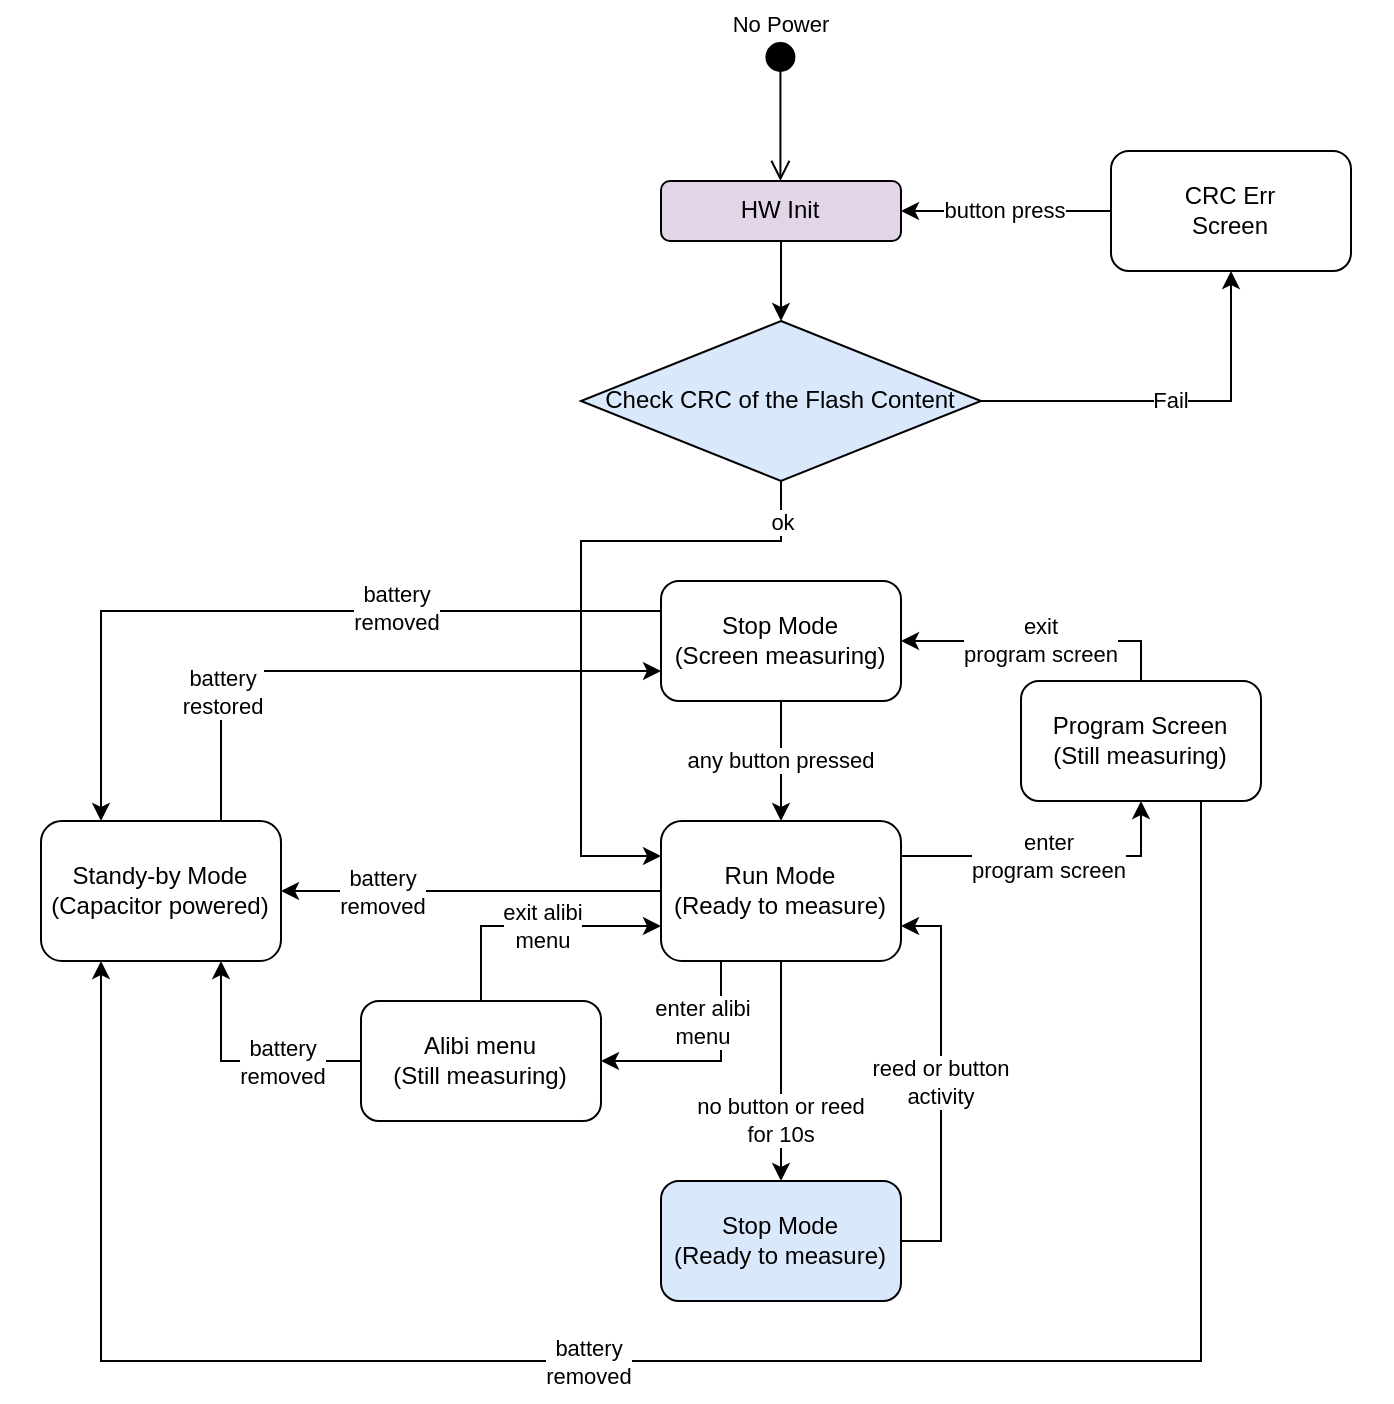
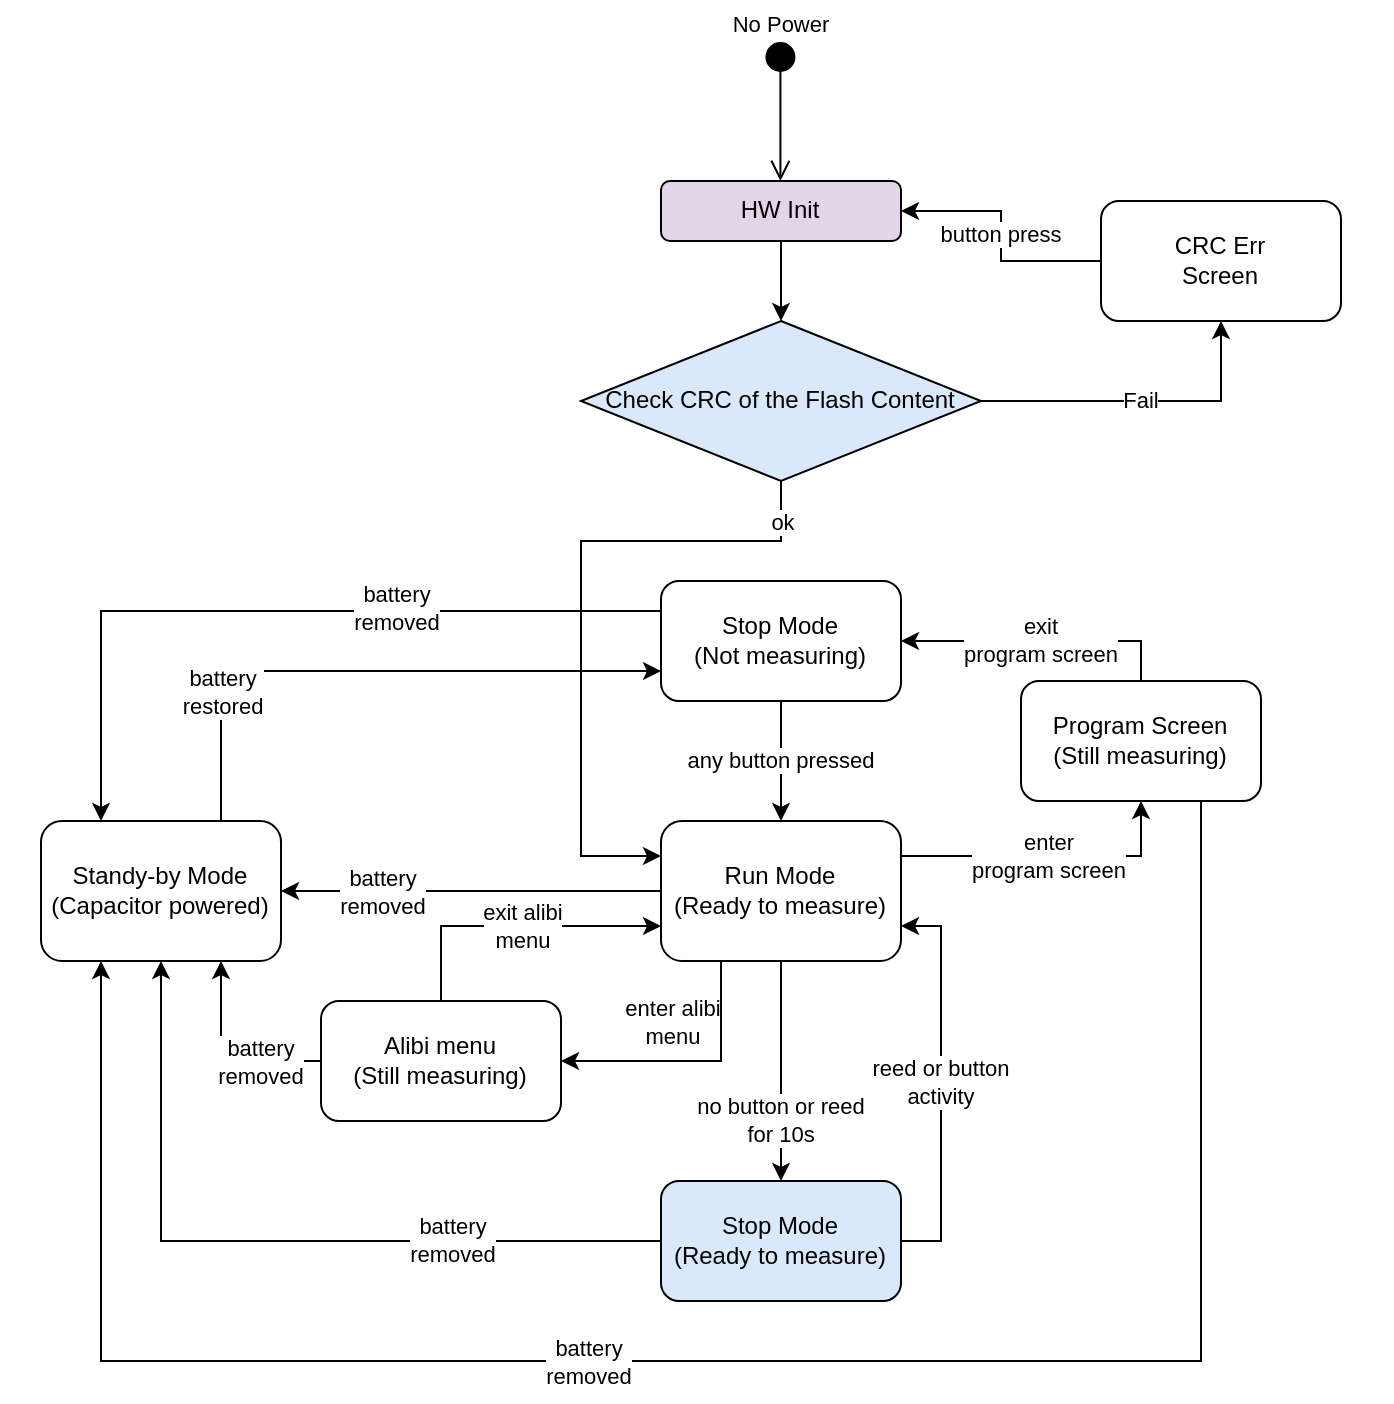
node "CRC Err Screen": moved (1231, 211) -> (1221, 261)
node "Stop Mode (Screen measuring)": label "Stop Mode (Screen measuring)" -> "Stop Mode (Not measuring)"
node "Alibi menu (Still measuring)": moved (481, 1061) -> (441, 1061)
edge "Stop Mode (Ready to measure)" -> "Standy-by Mode (Capacitor powered)": added, label "battery removed"
